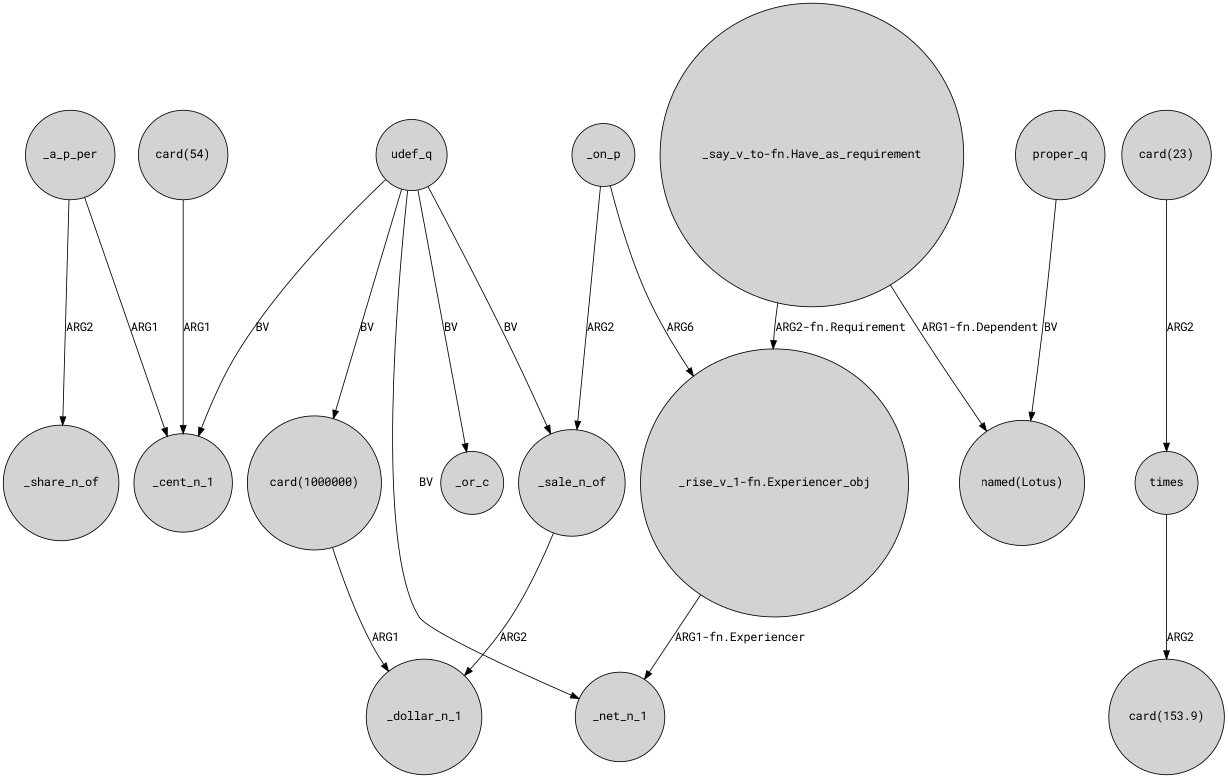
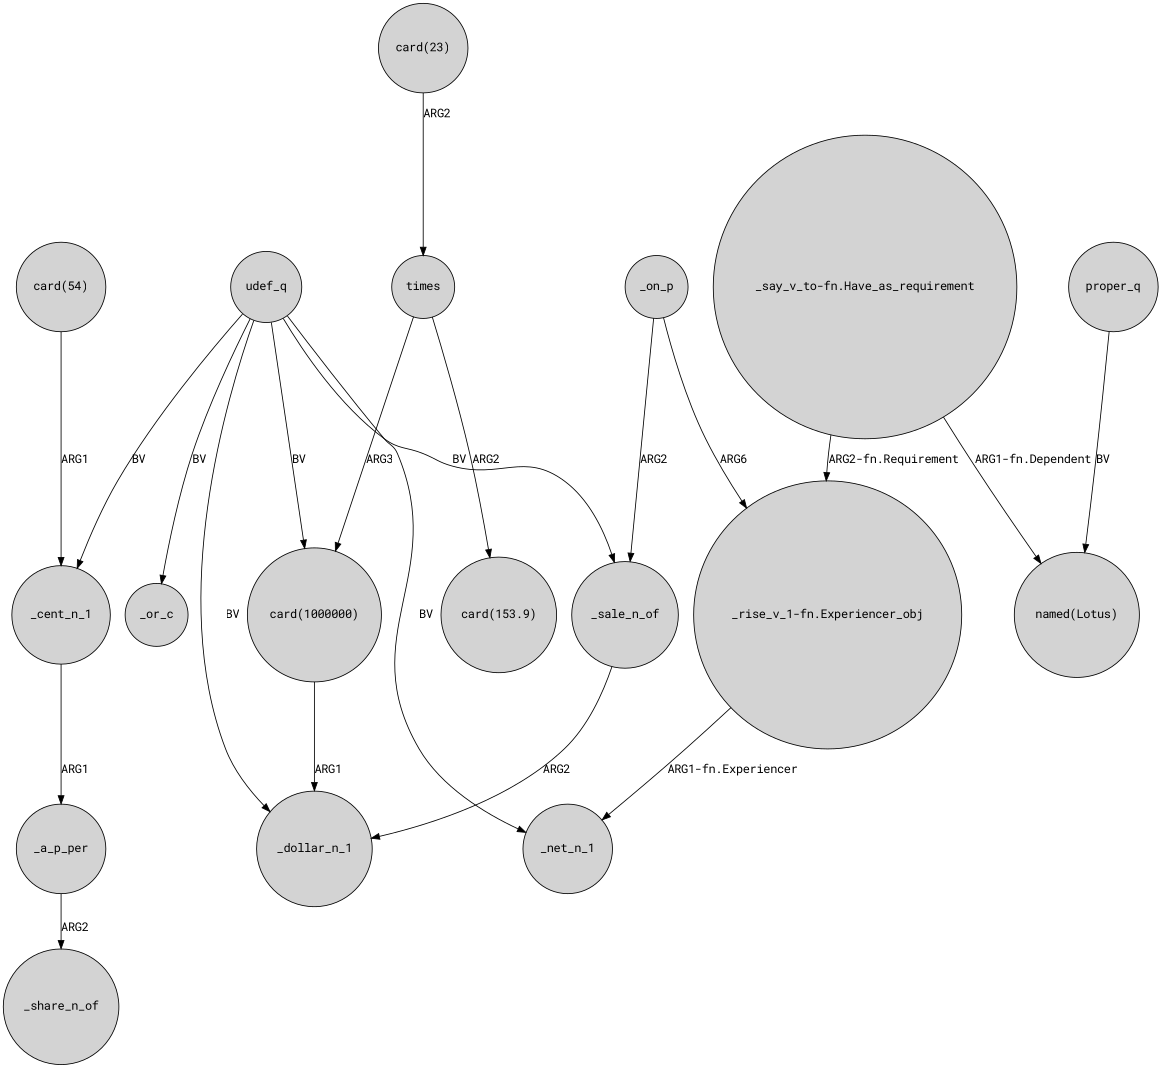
edge "_a_p_per" -> "_cent_n_1": reversed
edge "times" -> "card(1000000)": added, label "ARG3"
edge "udef_q" -> "_dollar_n_1": added, label "BV"
